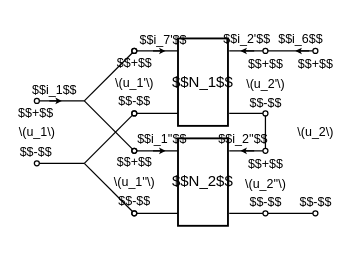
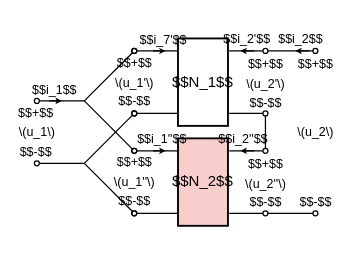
node "$$i_6$$": label "$$i_6$$" -> "$$i_2$$"
node "$$N_2$$": fillcolor #ffffff -> #f8cecc
